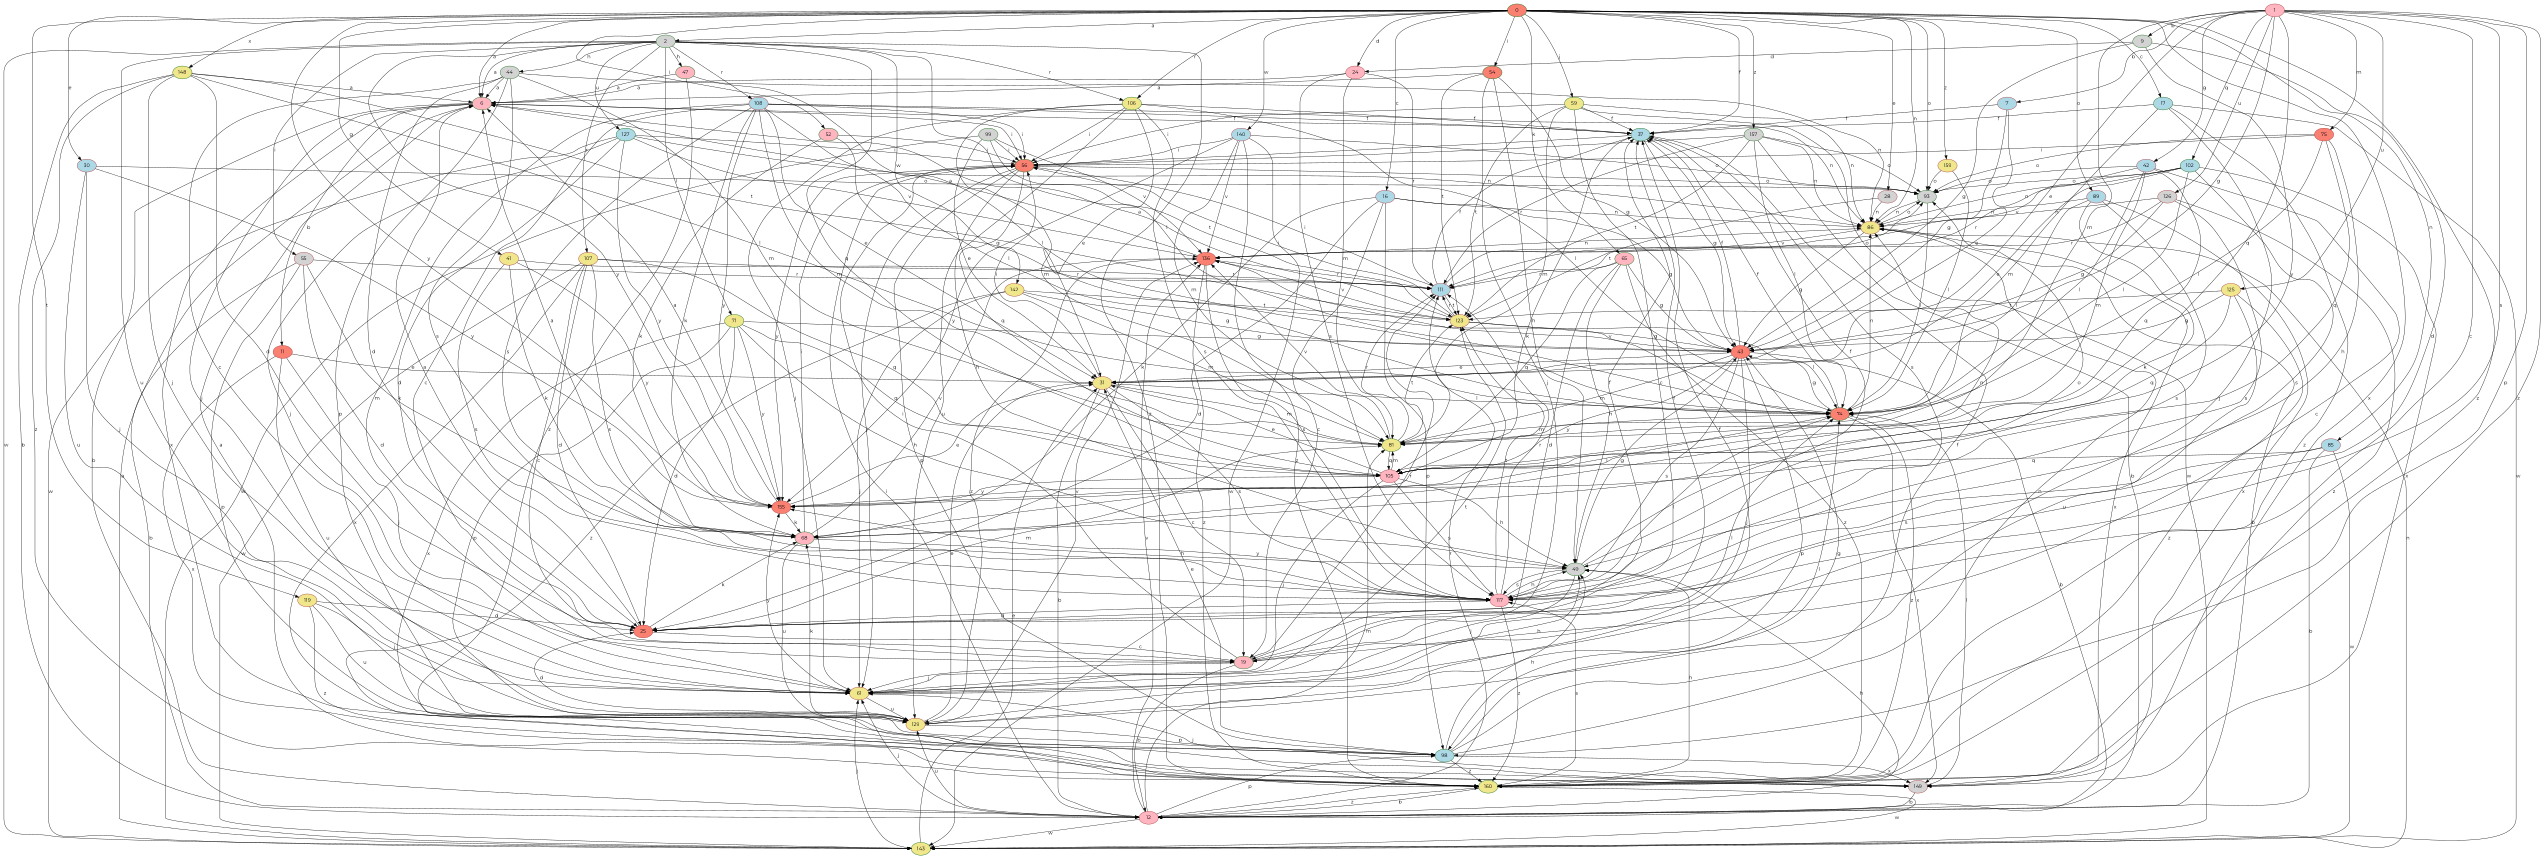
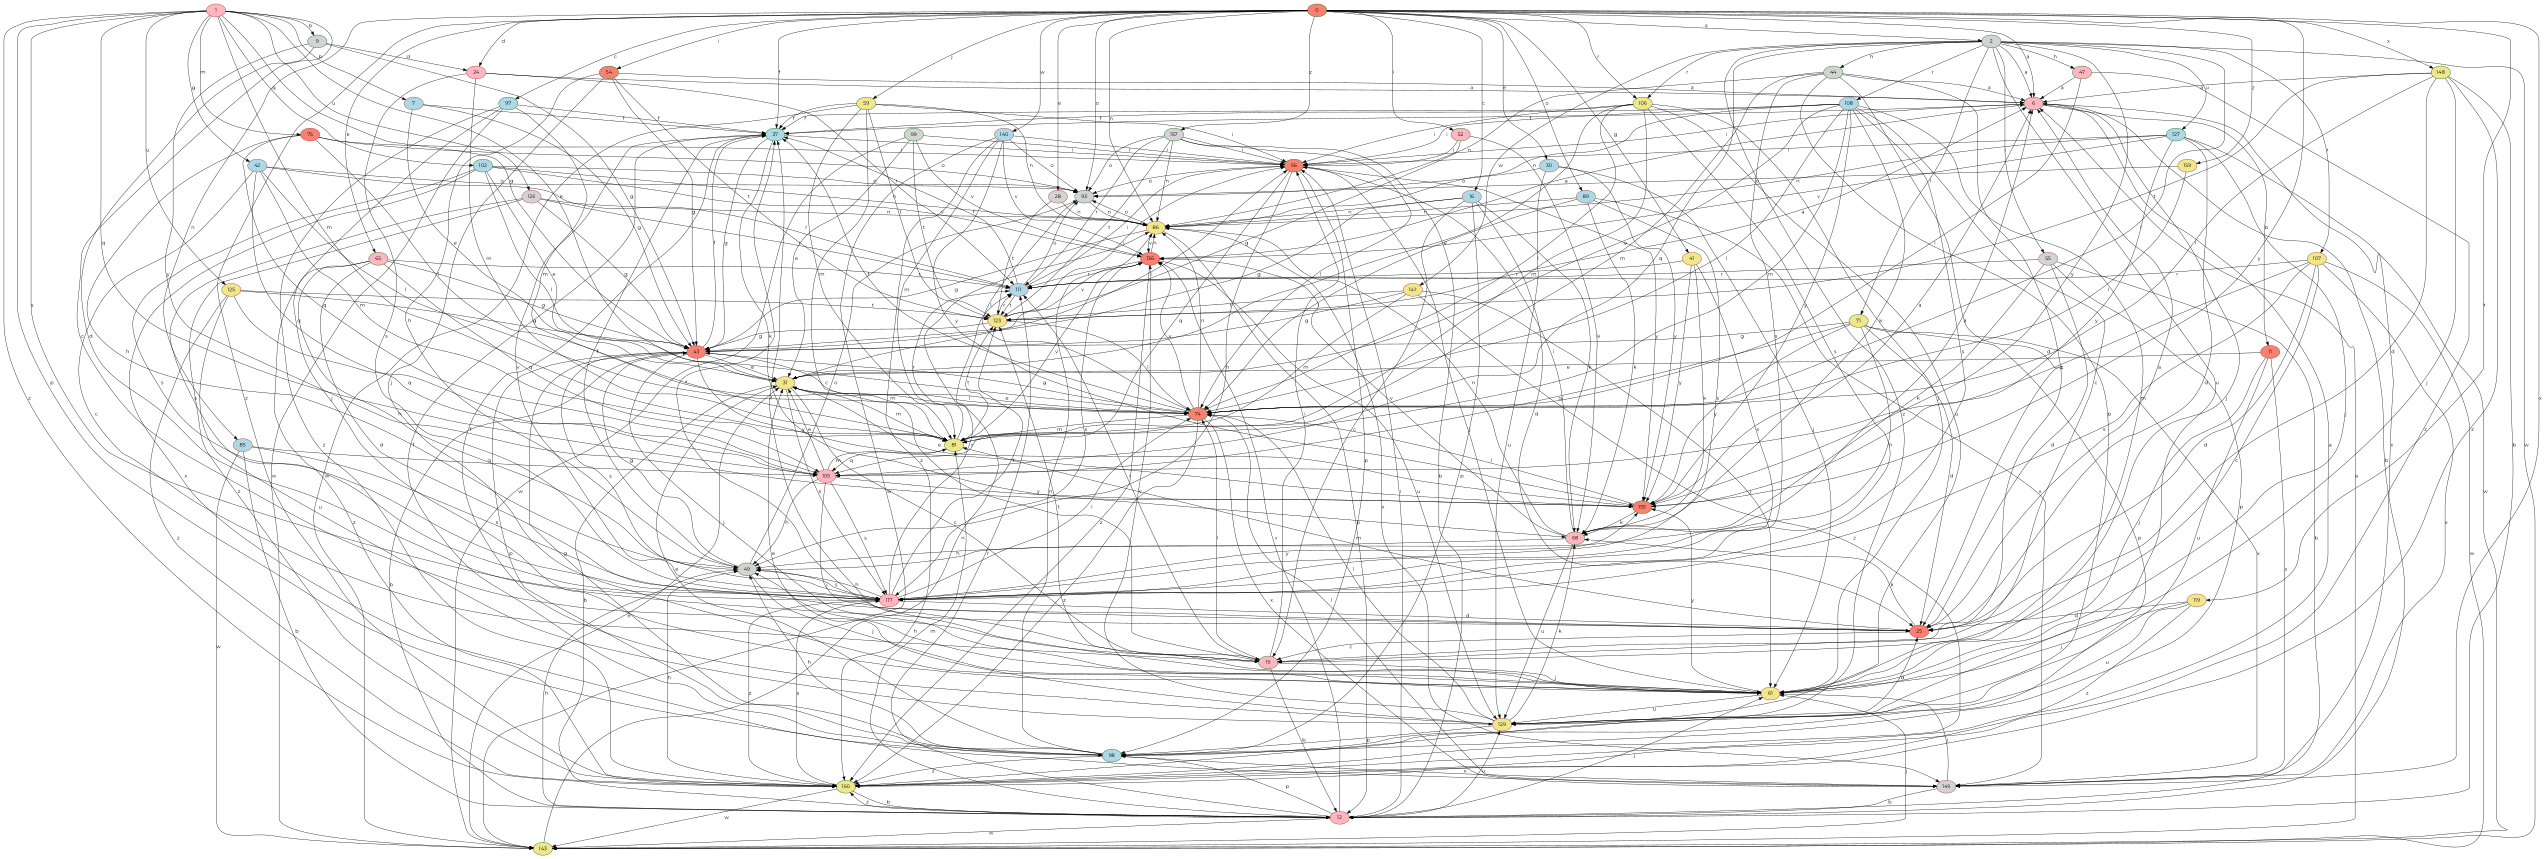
node "17": label "17" -> "97"
edge "37" -> "117": label "s" -> "v"
edge "74" -> "31": added, label "e"
edge "136" -> "129": label "z" -> "u"
node "155": color brown -> darkgreen
